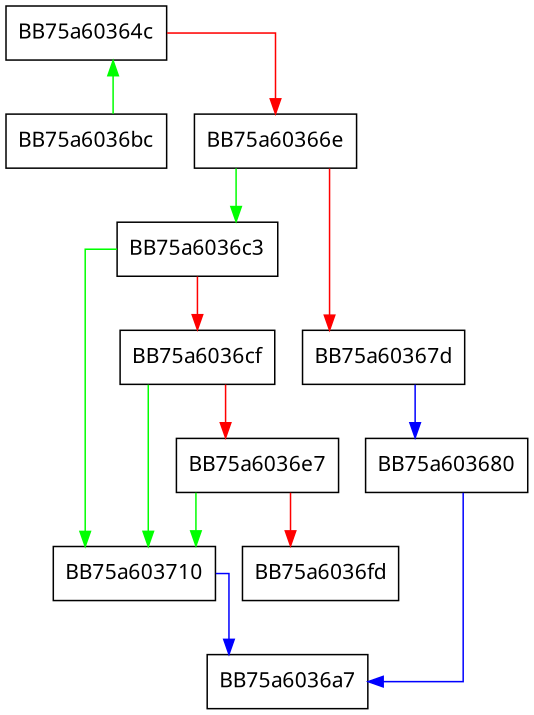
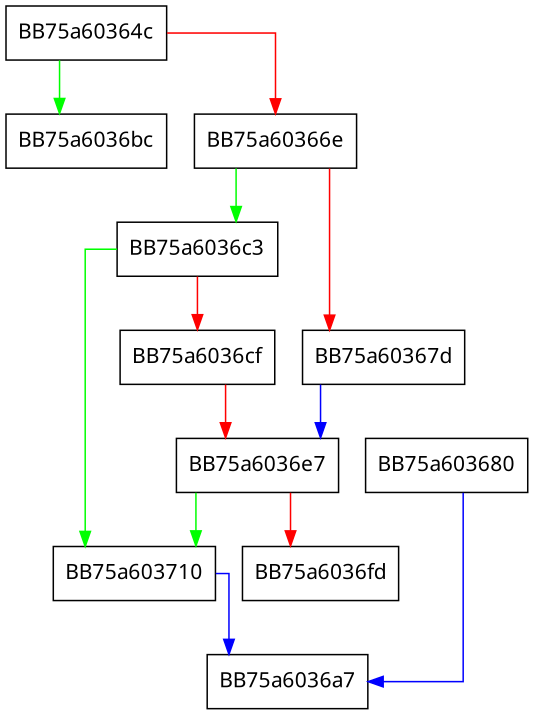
edge "BB75a6036bc" -> "BB75a60364c": reversed
edge "BB75a60367d" -> "BB75a603680": now "BB75a60367d" -> "BB75a6036e7"
edge "BB75a6036cf" -> "BB75a603710": removed
